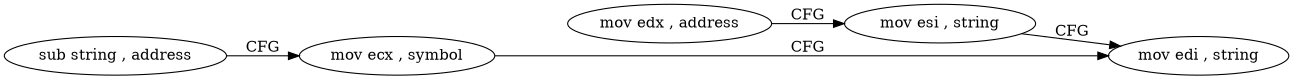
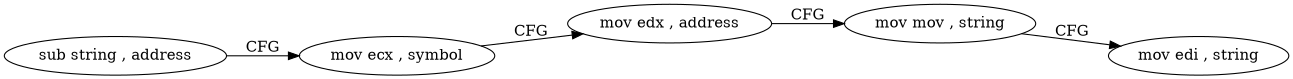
node "mov esi , string": label "mov esi , string" -> "mov mov , string"
edge "mov ecx , symbol" -> "mov edi , string": now "mov ecx , symbol" -> "mov edx , address"
